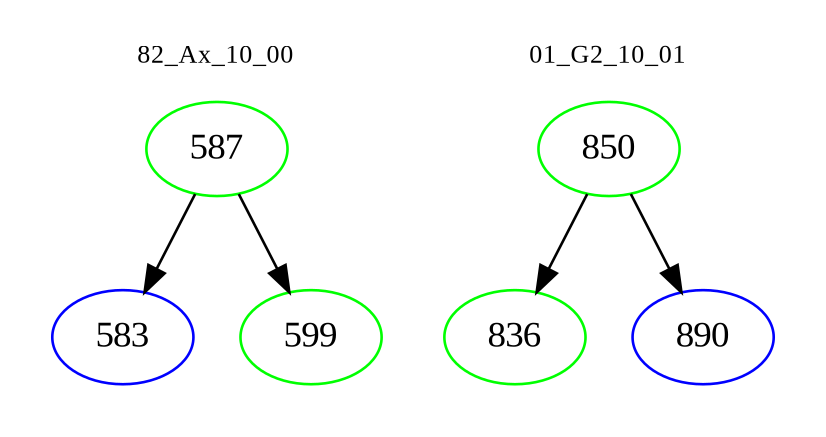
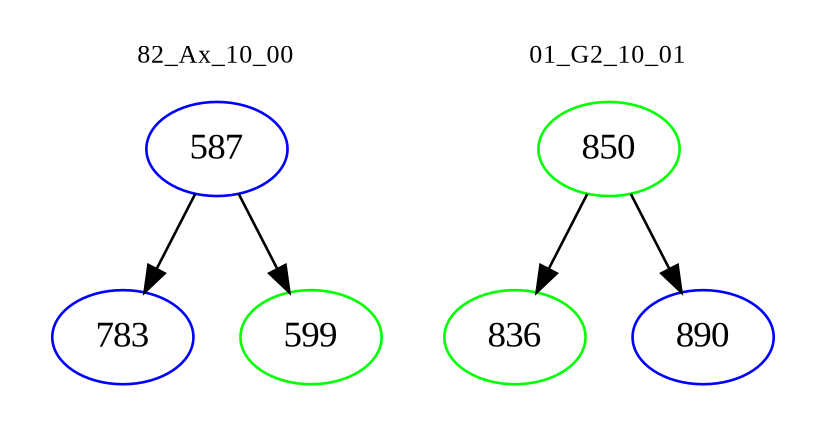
node "587": color green -> blue
node "583": label "583" -> "783"
